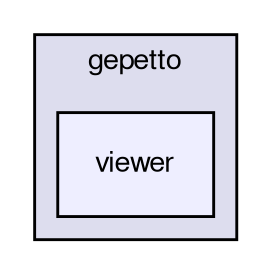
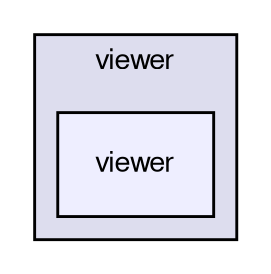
cluster "gepetto": label "gepetto" -> "viewer"
